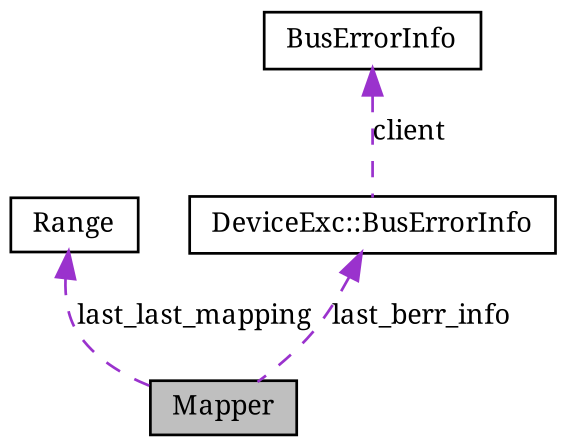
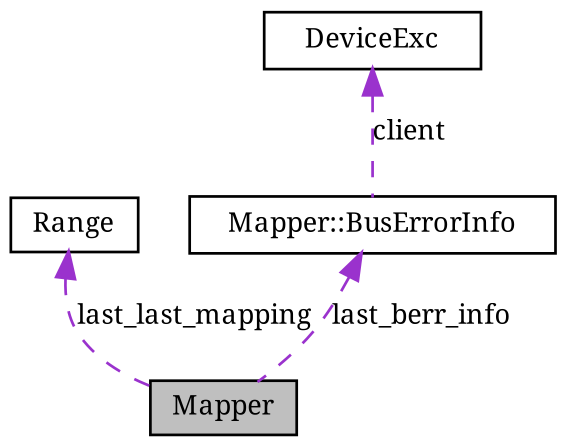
node "BusErrorInfo": label "BusErrorInfo" -> "DeviceExc"
node "DeviceExc::BusErrorInfo": label "DeviceExc::BusErrorInfo" -> "Mapper::BusErrorInfo"
